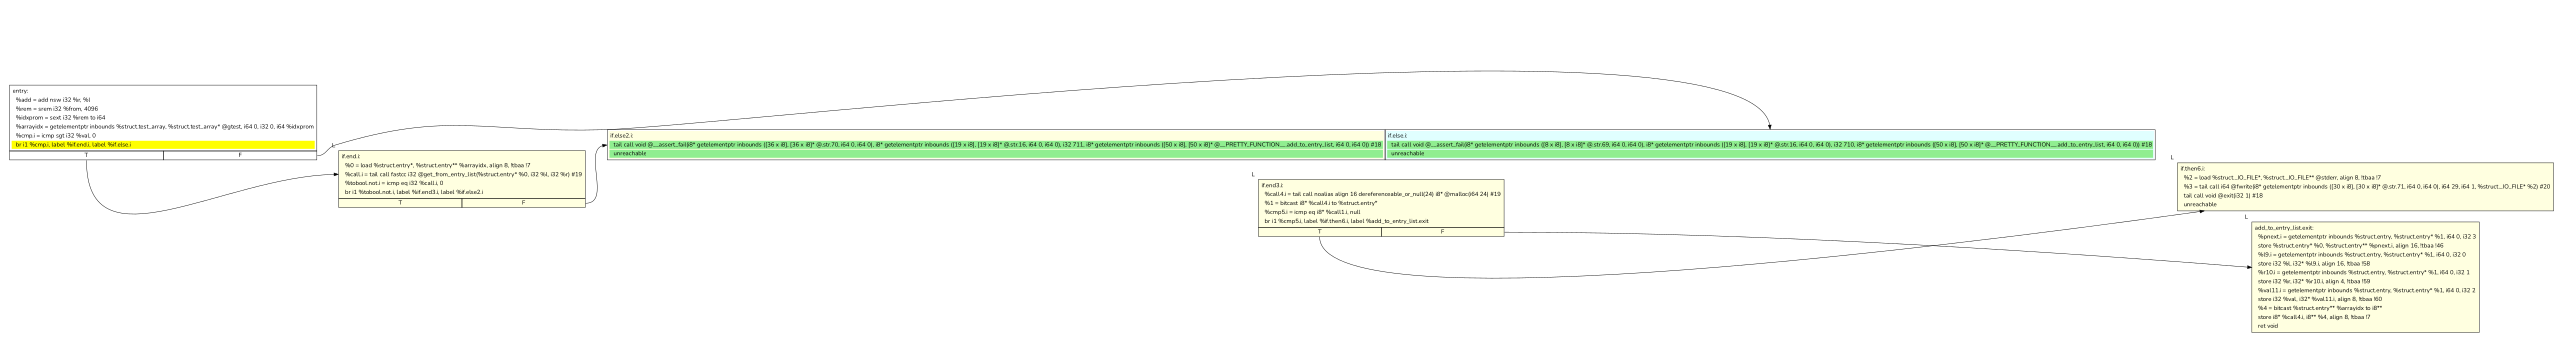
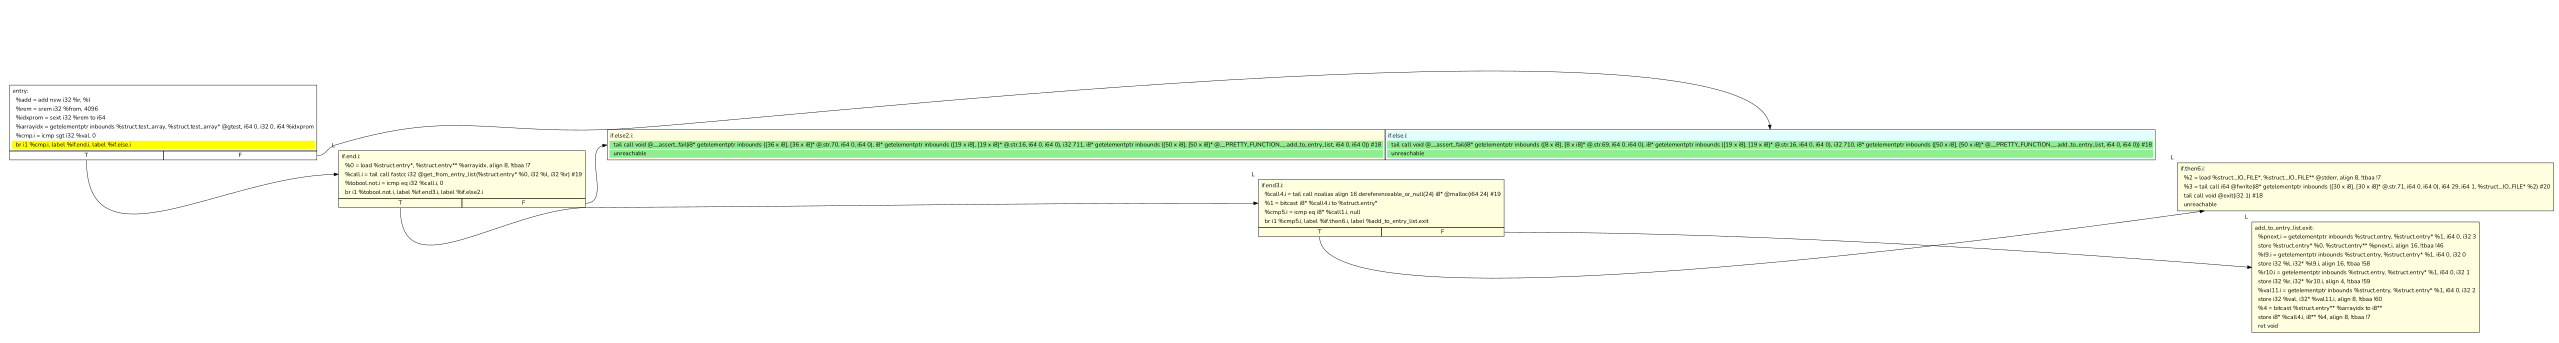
edge "if.end.i:" -> "if.end3.i:": added
